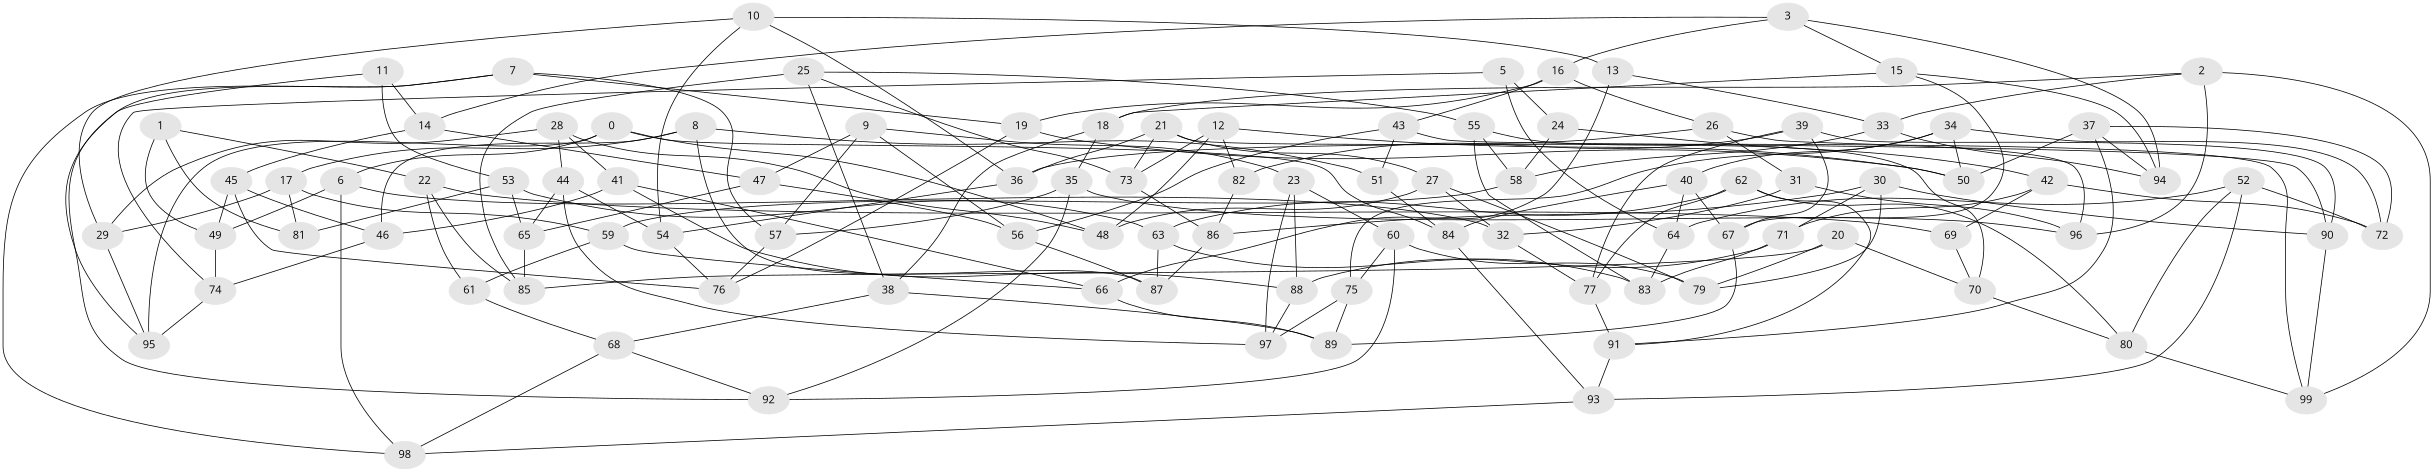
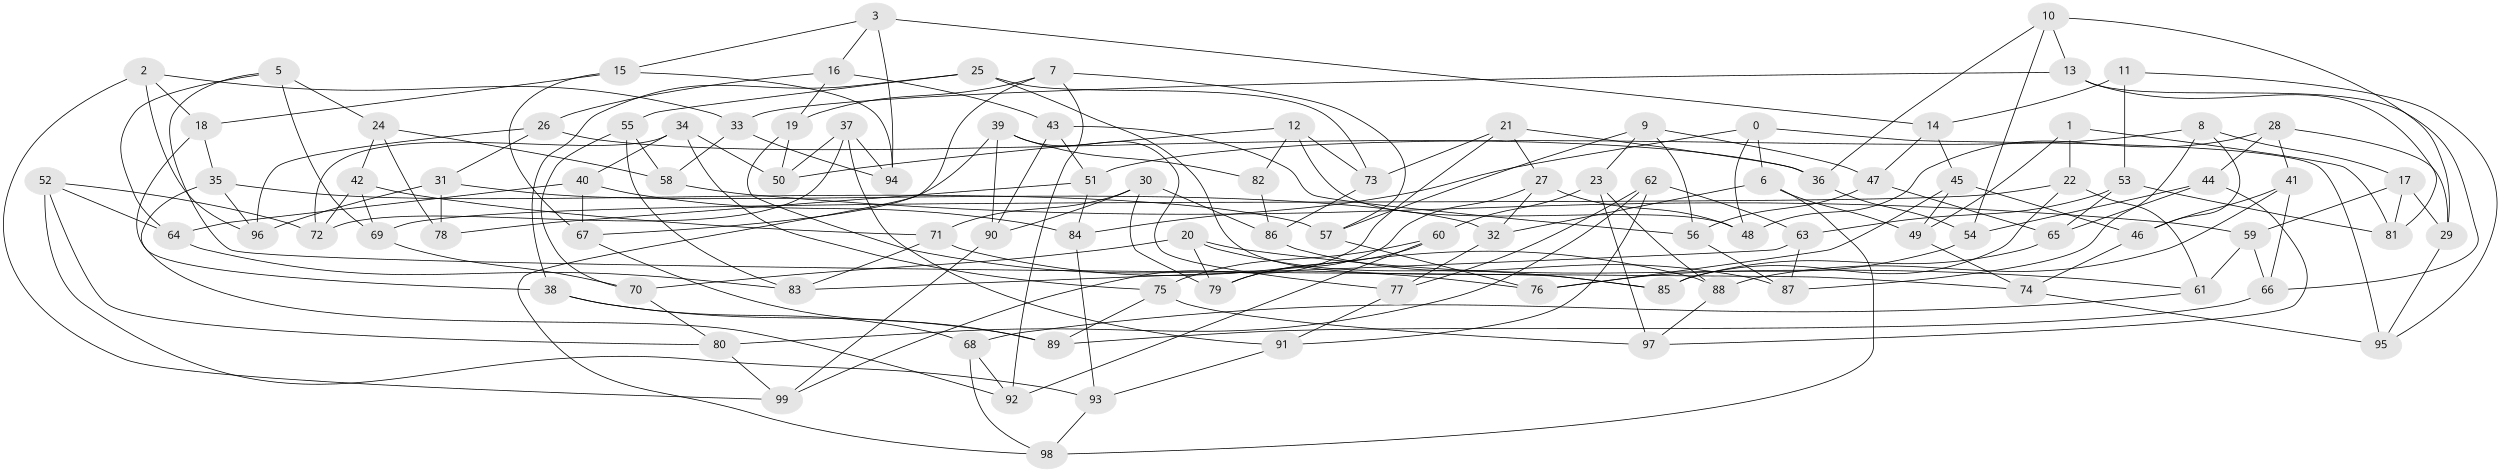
edge "13" -- "81": added
edge "5" -- "69": added
node "78": added
edge "20" -- "61": added
